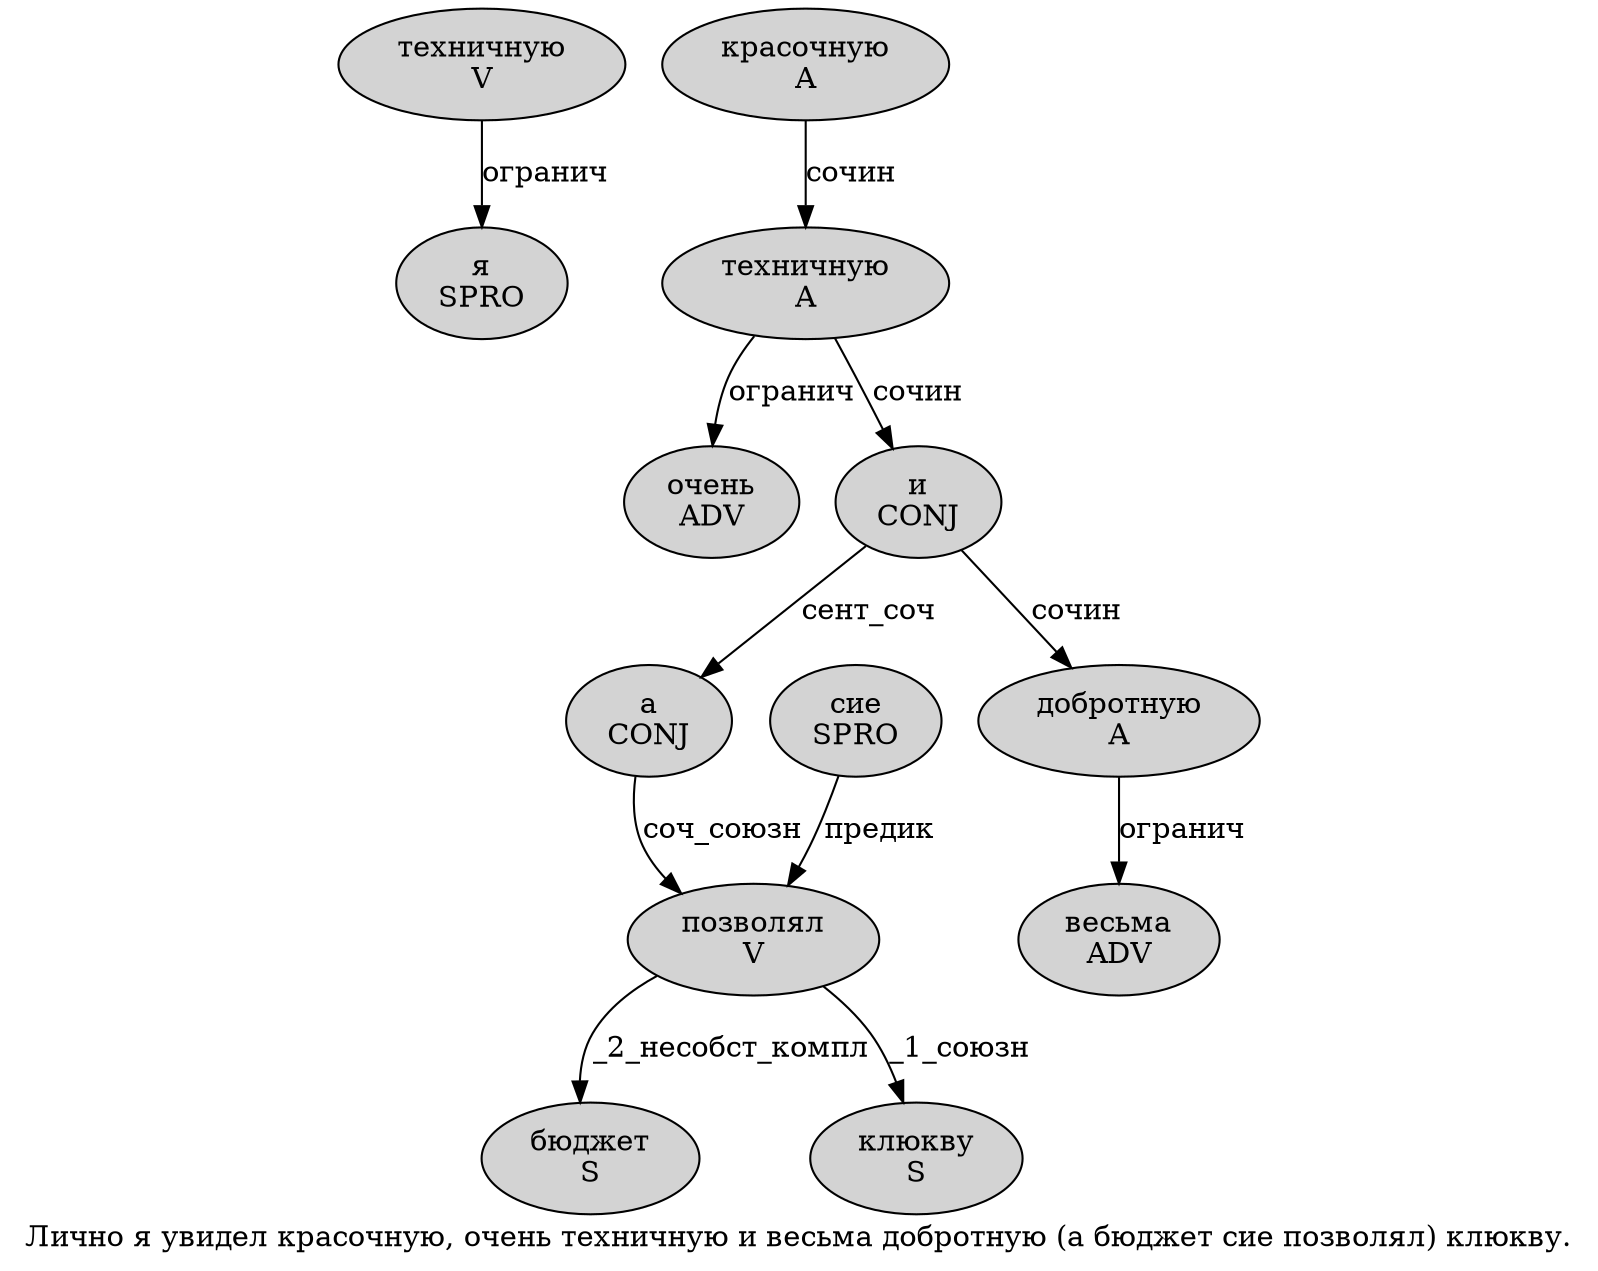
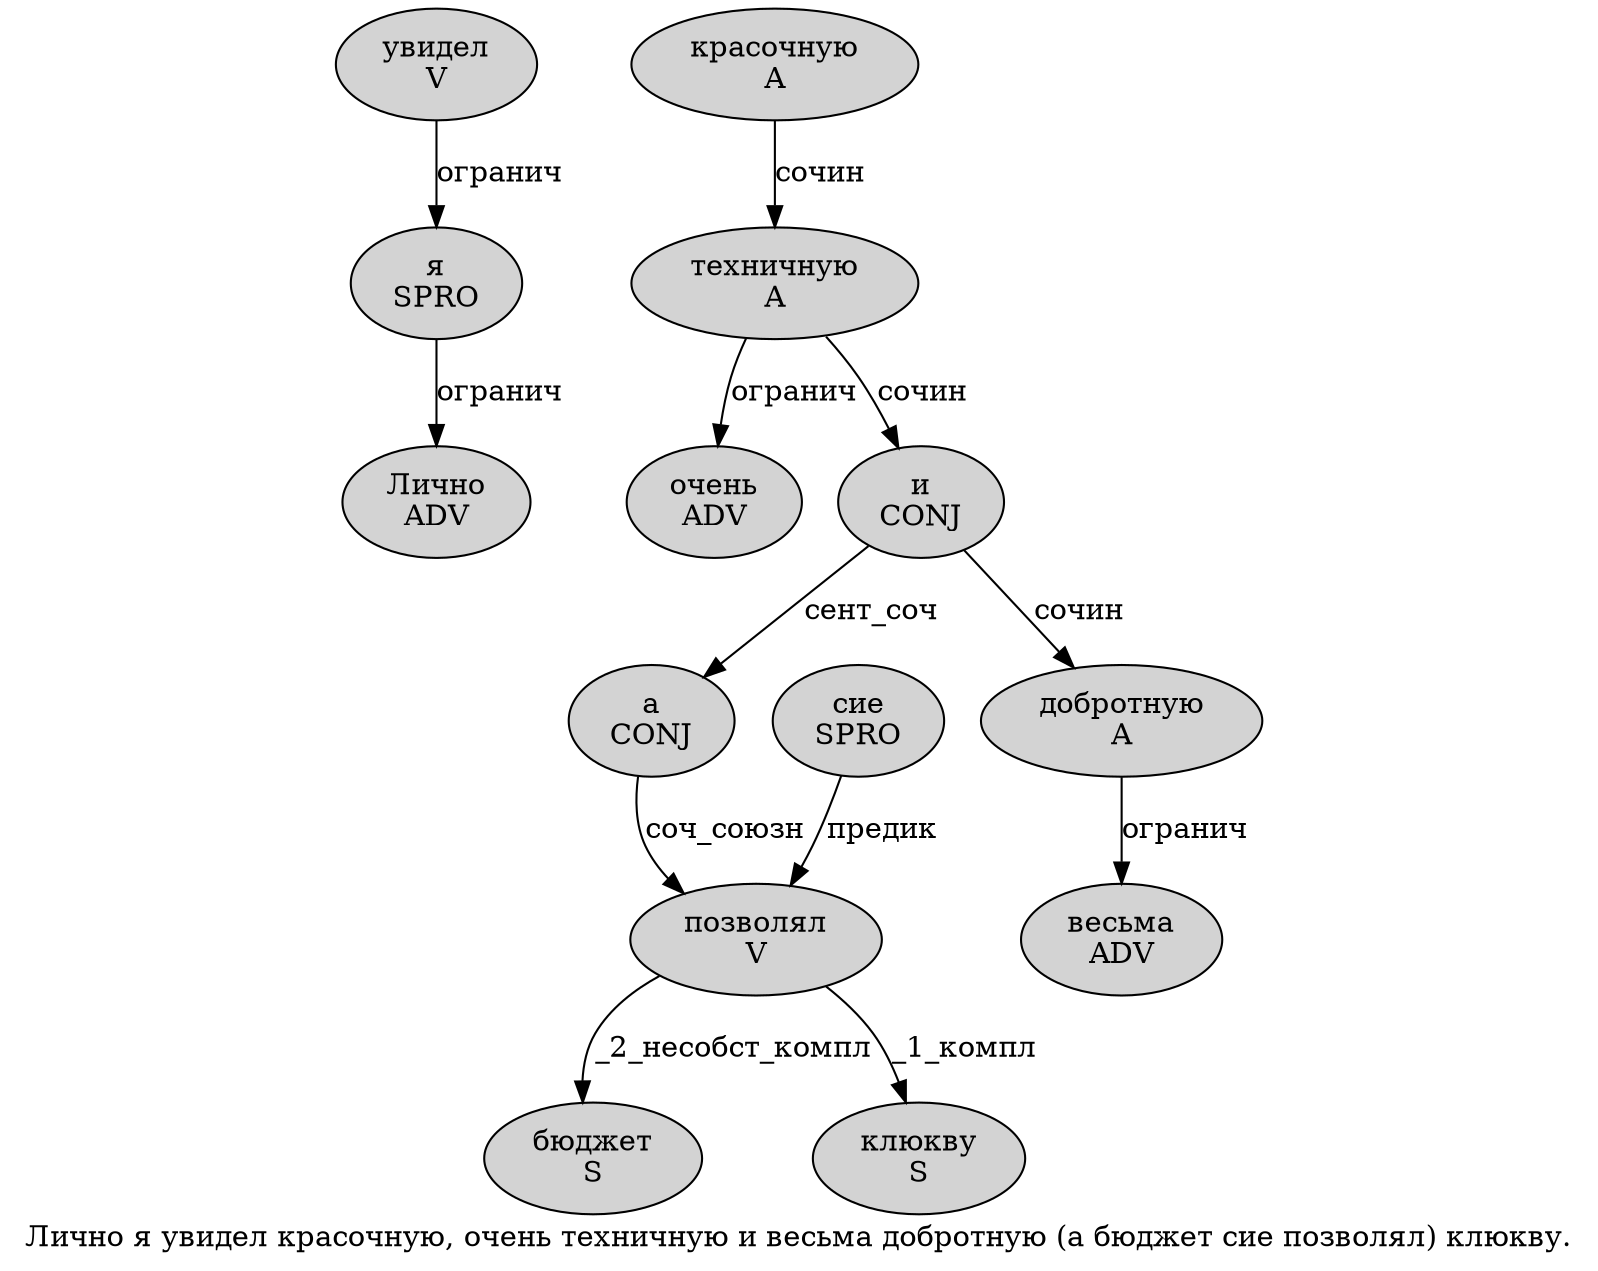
node "техничную V": label "техничную V" -> "увидел V"
node "Лично ADV": added
edge "позволял V" -> "клюкву S": label "_1_союзн" -> "_1_компл"
